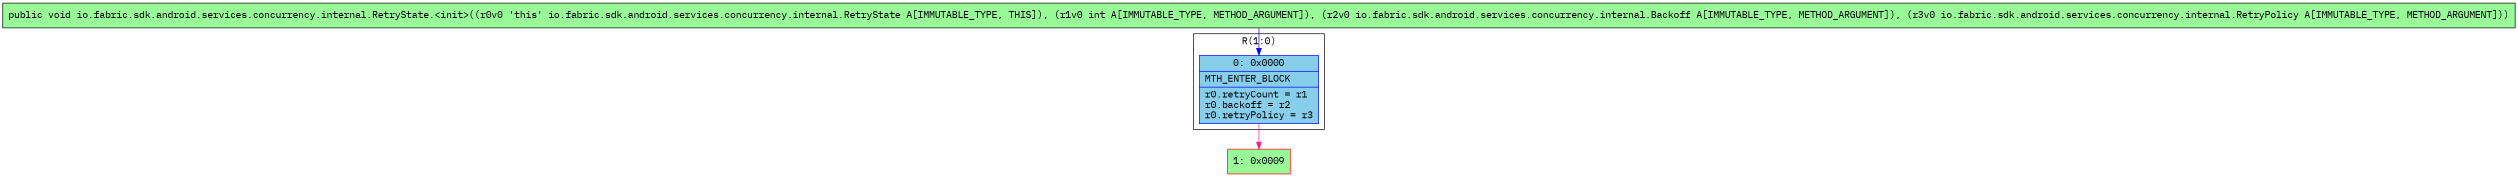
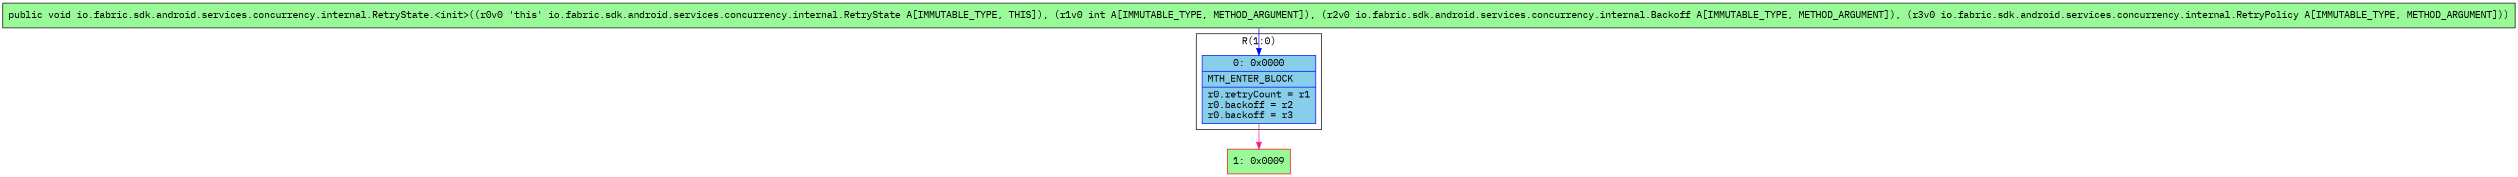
node "0: 0x0000": text "r0.retryPolicy = r3" -> "r0.backoff = r3"
